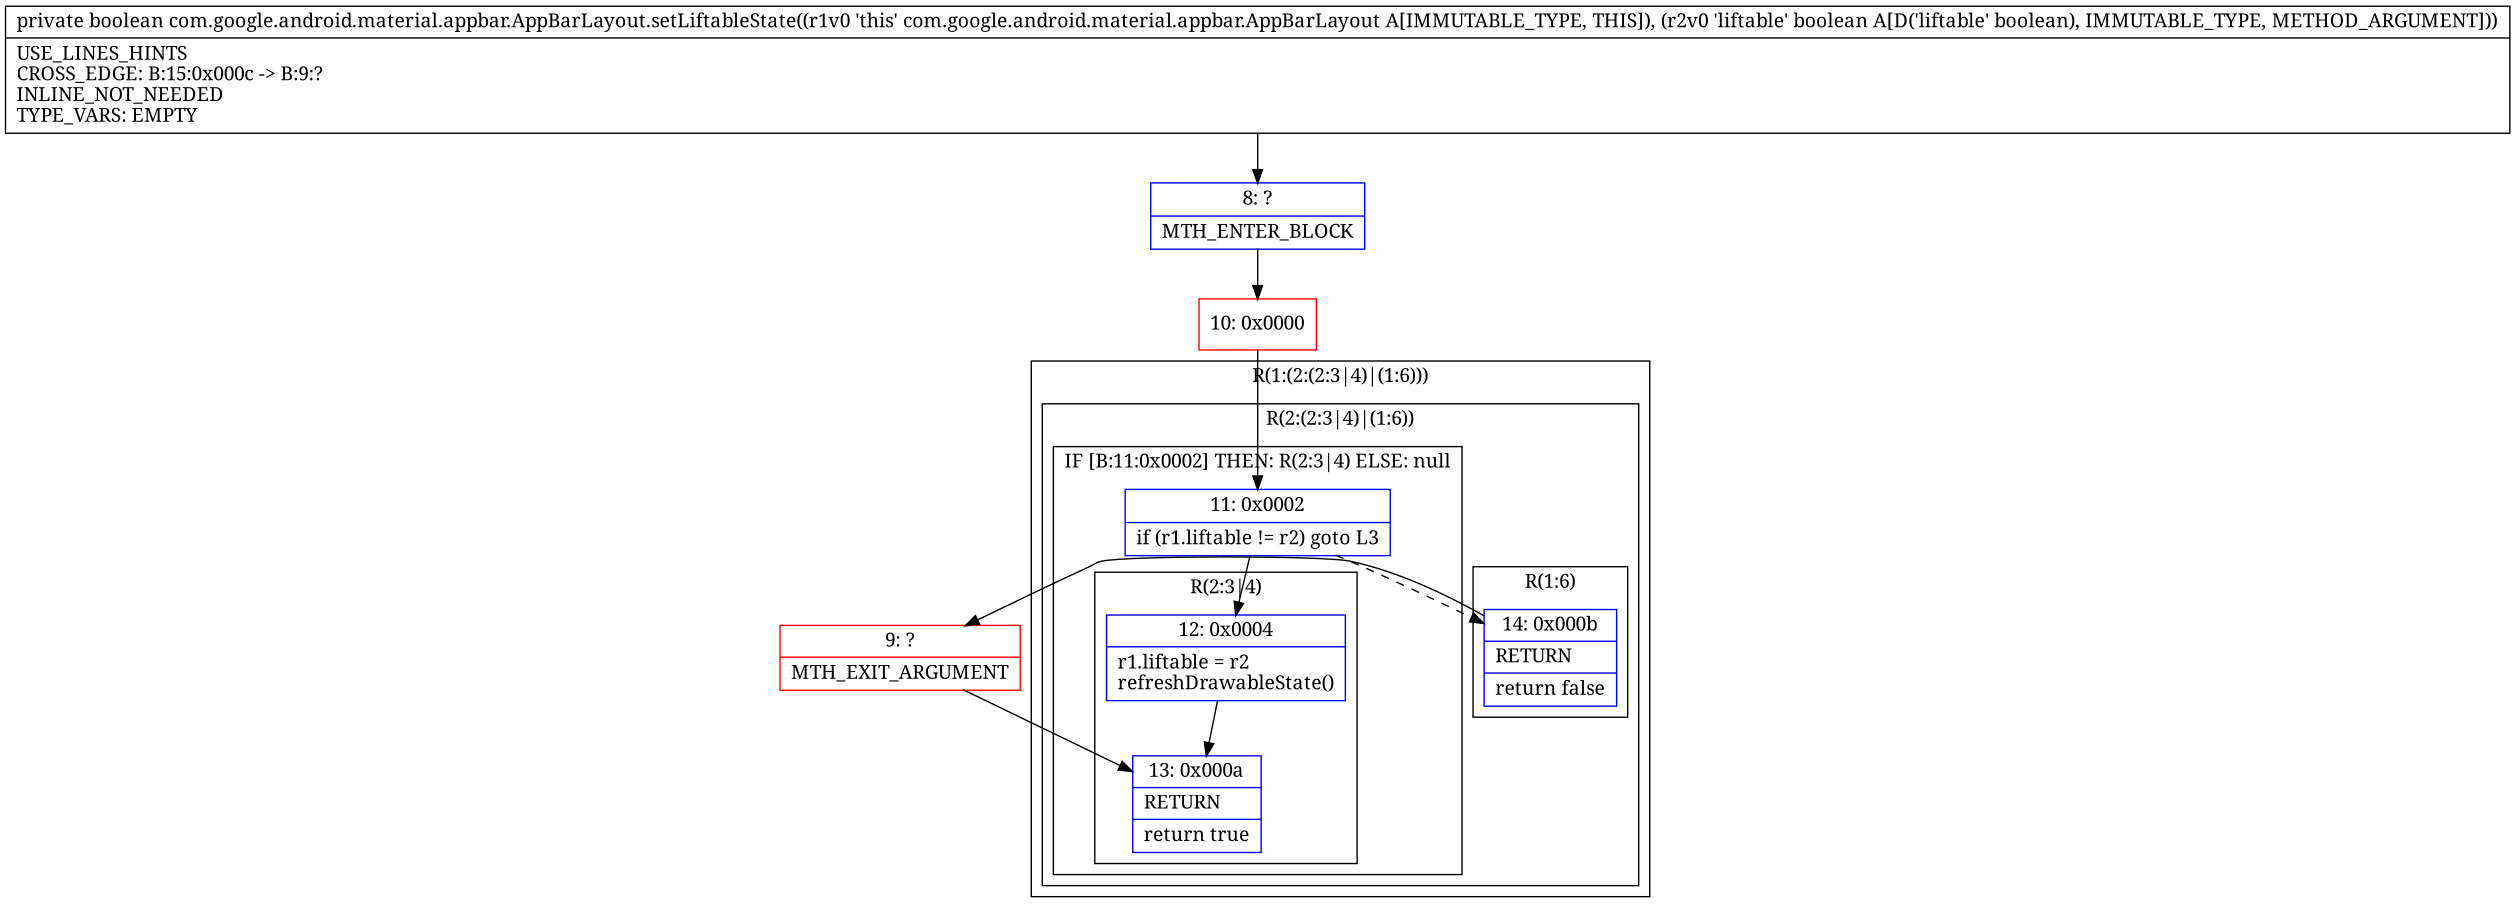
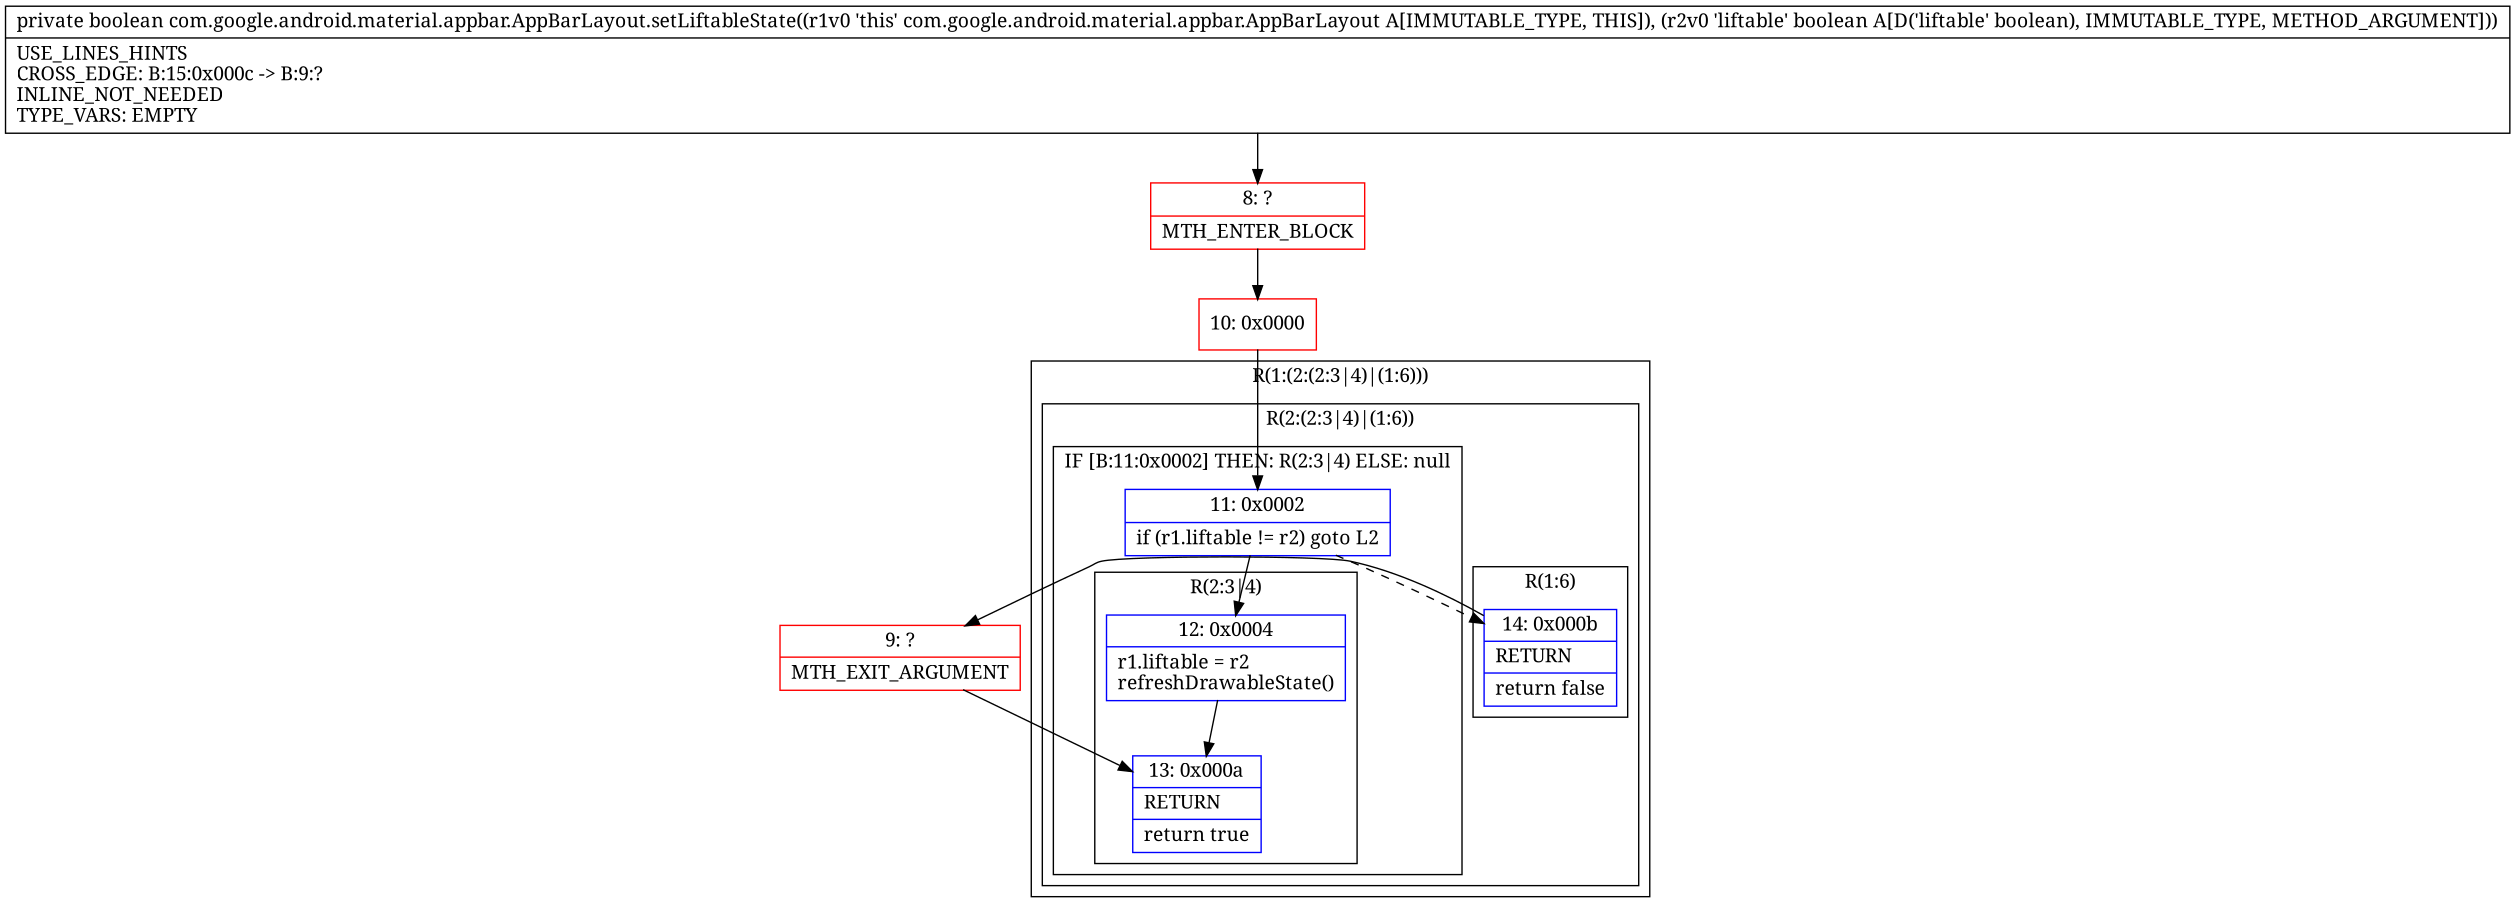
node "8: ?": color blue -> red
node "11: 0x0002": text "if (r1.liftable != r2) goto L3" -> "if (r1.liftable != r2) goto L2"
